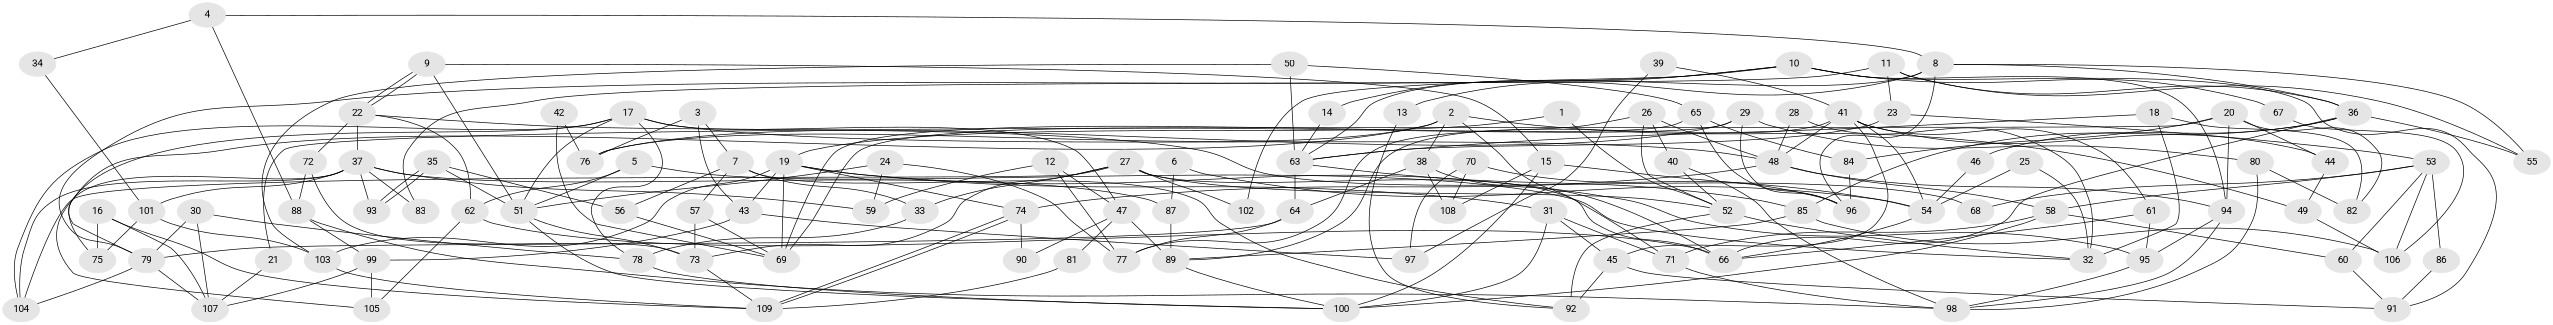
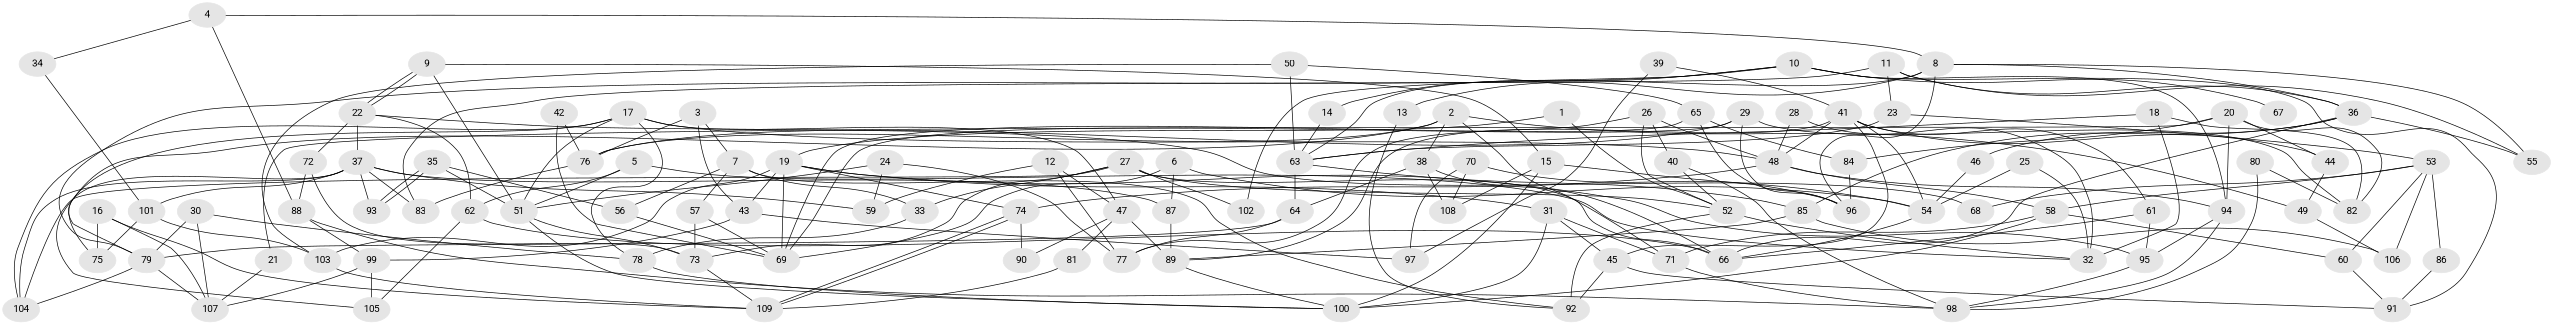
edge "67" -- "106": removed
edge "29" -- "80": now "29" -- "82"
edge "76" -- "83": added
edge "6" -- "69": added
